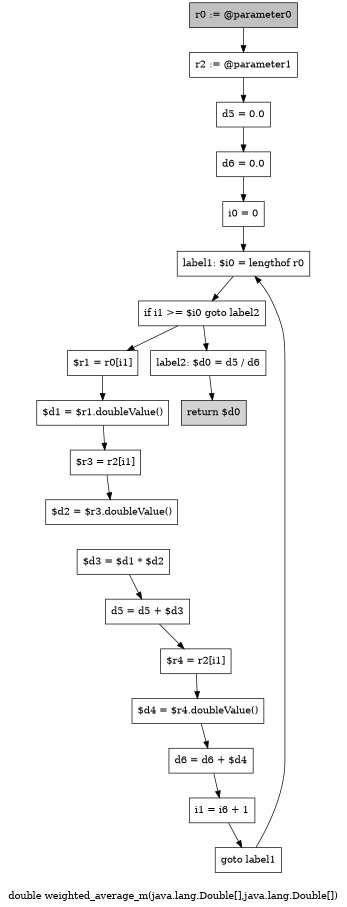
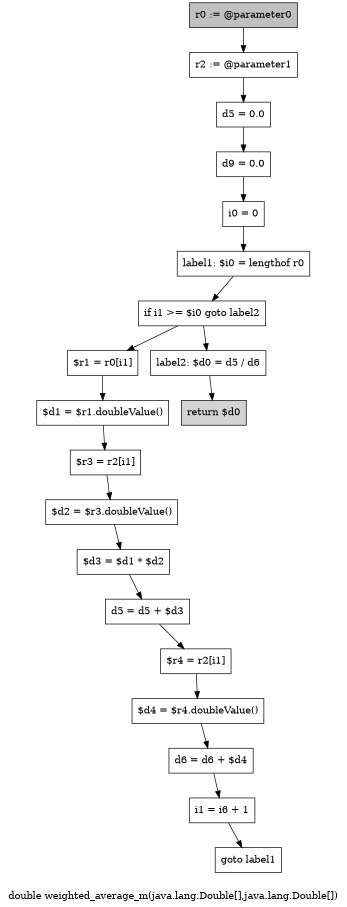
node "d6 = 0.0": label "d6 = 0.0" -> "d9 = 0.0"
edge "$d2 = $r3.doubleValue()" -> "$d3 = $d1 * $d2": added
edge "goto label1" -> "label1: $i0 = lengthof r0": removed
